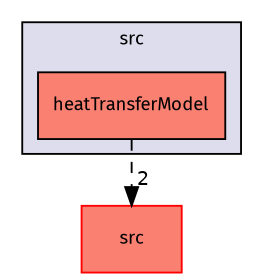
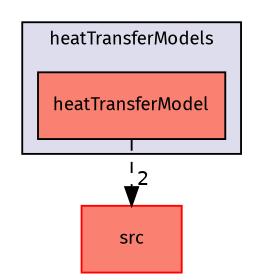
cluster "src": label "src" -> "heatTransferModels"
